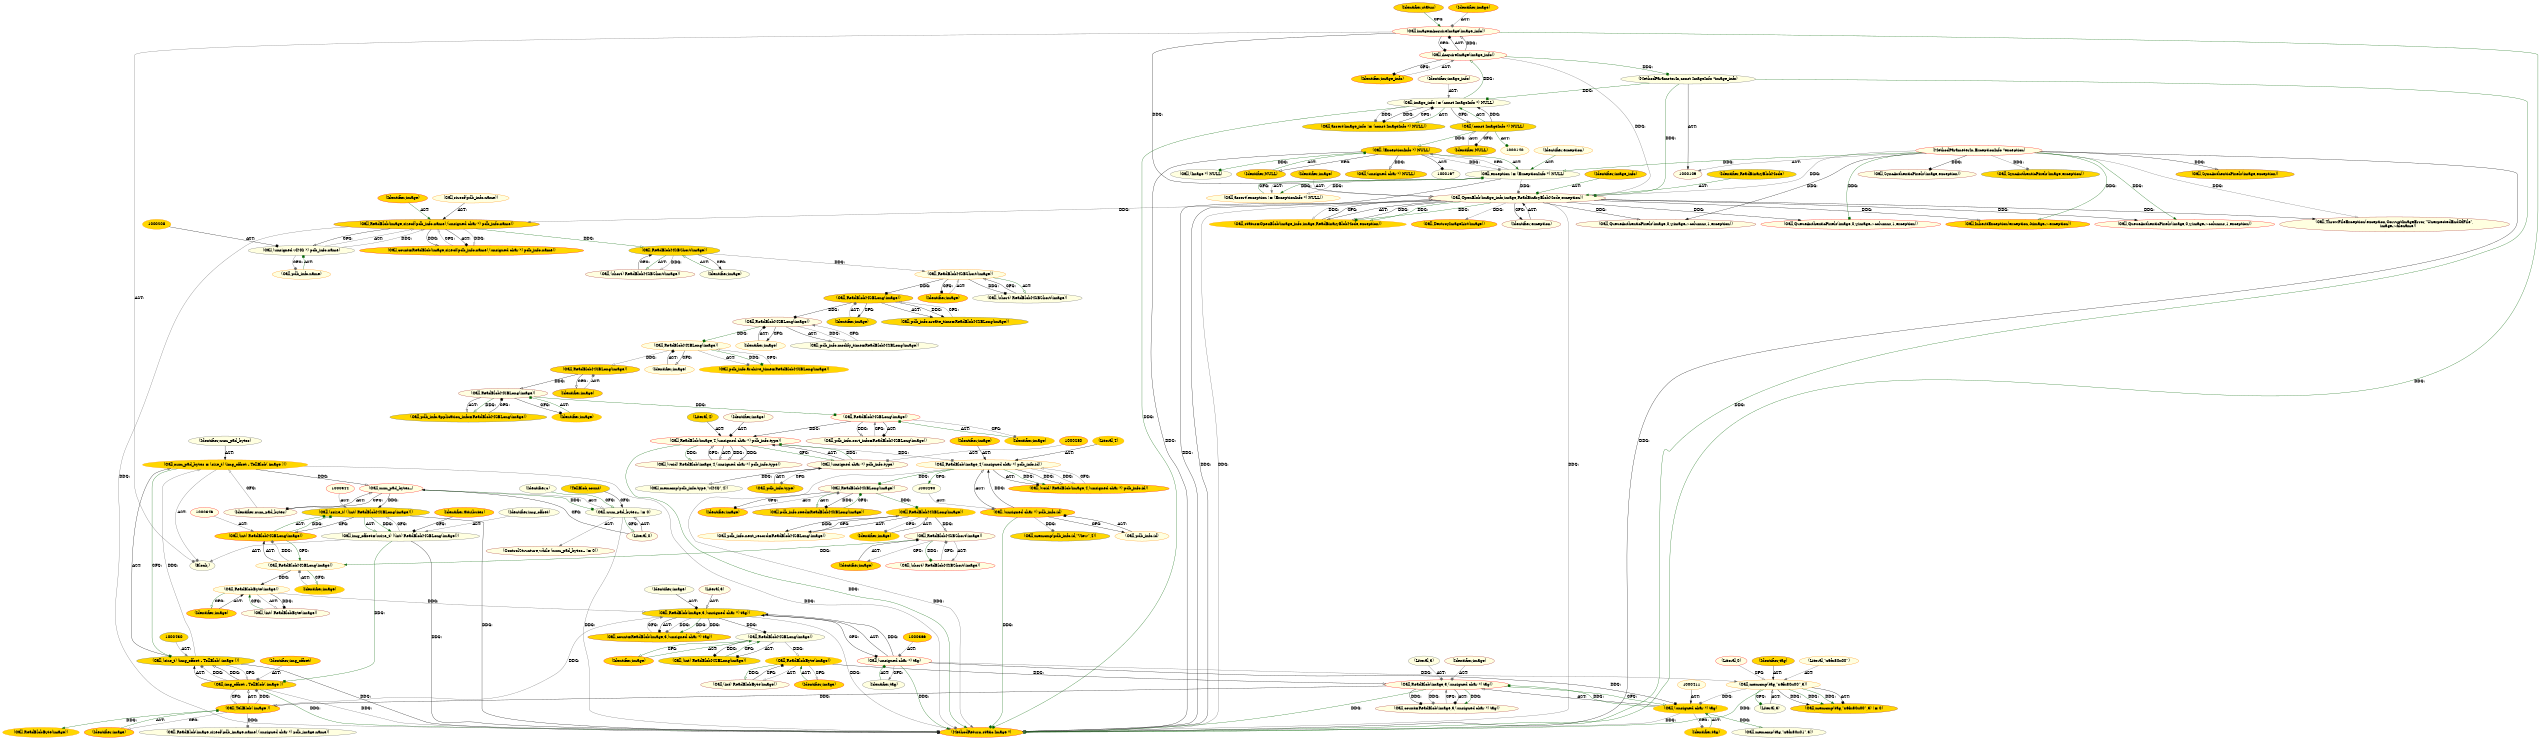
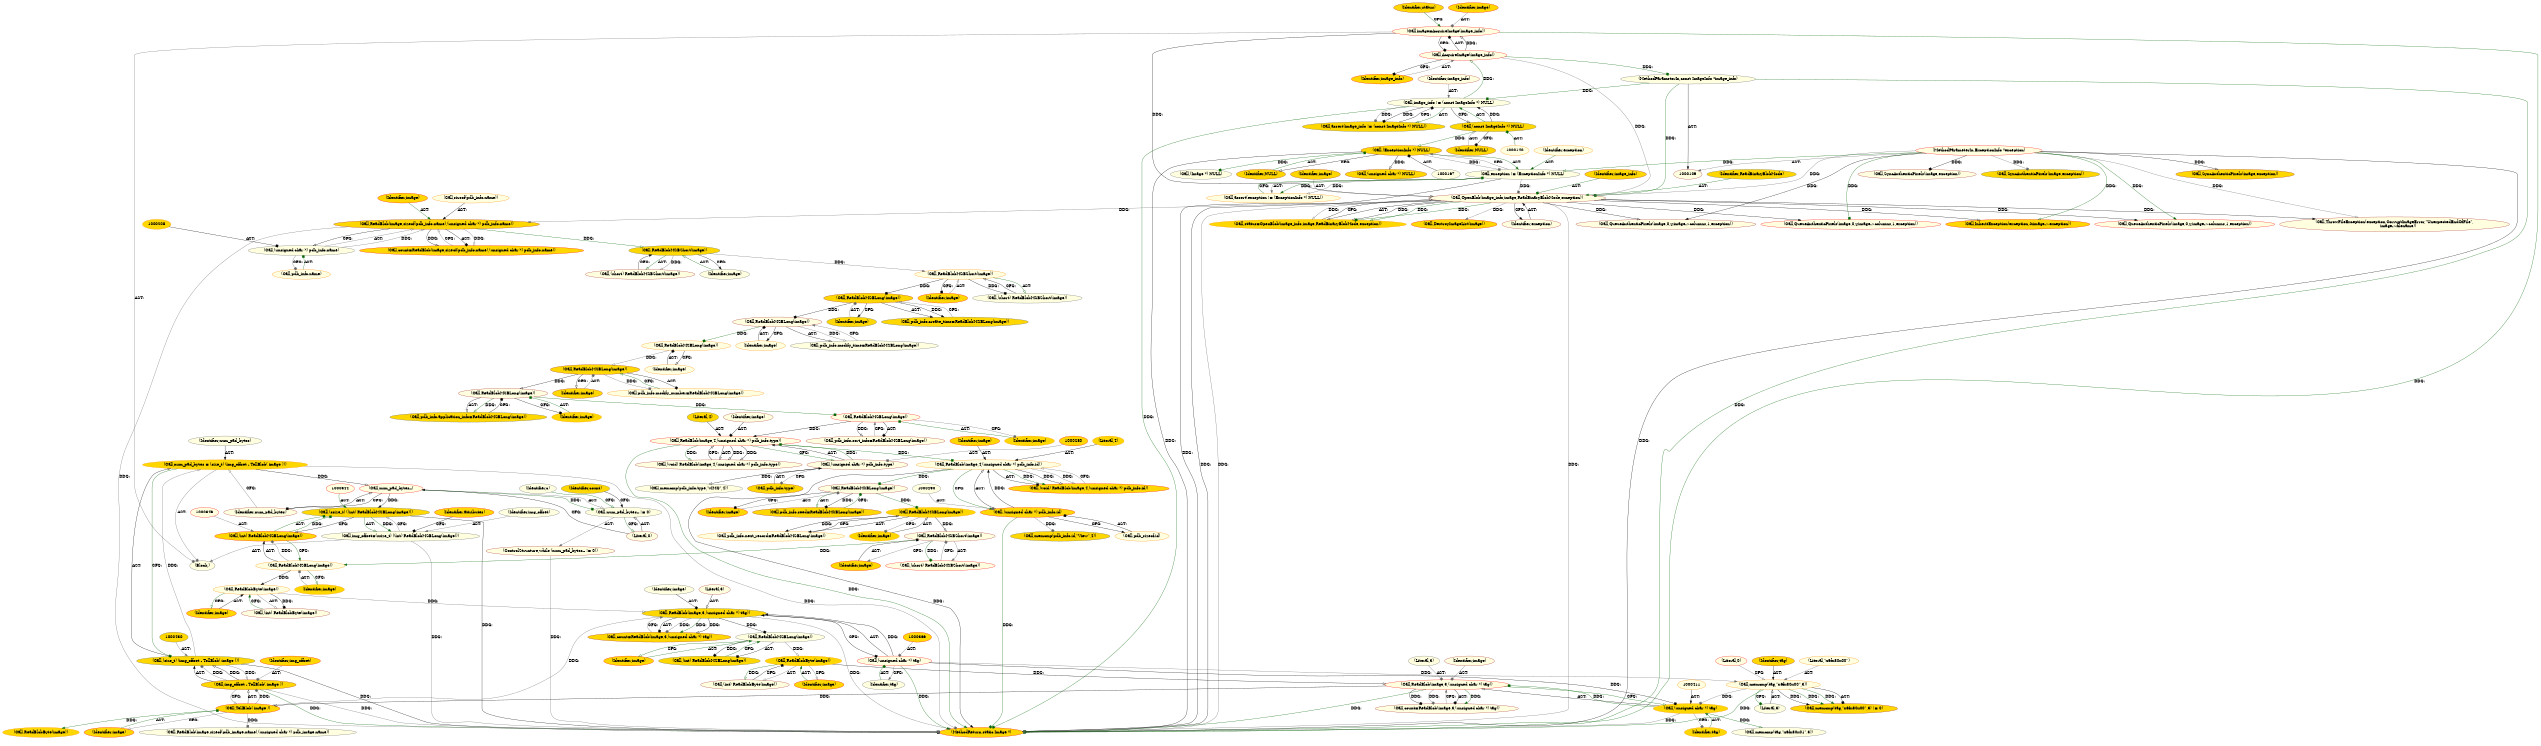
edge "(Call,(const ImageInfo *) NULL)" -> "1000140": reversed
edge "(Call,(ExceptionInfo *) NULL)" -> "1000167": reversed
node "(Call,(unsigned vIMG *) pdb_info.name)": label "(Call,(unsigned vIMG *) pdb_info.name)" -> "(Call,(unsigned char *) pdb_info.name)"
node "(Call,pdb_info.archive_time=ReadBlobMSBLong(image))": removed
node "(Call,pdb_info.modify_number=ReadBlobMSBLong(image))": added
edge "(Call,ReadBlob(image,4,(unsigned char *) pdb_info.type))" -> "(Call,ReadBlob(image,4,(unsigned char *) pdb_info.id))": color gray40 -> darkgreen
edge "(Call,ReadBlob(image,4,(unsigned char *) pdb_info.id))" -> "1000290": now "(Call,ReadBlob(image,4,(unsigned char *) pdb_info.id))" -> "(Call,(unsigned char *) pdb_info.id)"
node "(TellBlob,count)": label "(TellBlob,count)" -> "(Identifier,count)"
edge "1000344" -> "(Call,(ssize_t) ((int) ReadBlobMSBLong(image)))": color gray40 -> darkgreen
node "(Call,pdb_info.id)": label "(Call,pdb_info.id)" -> "(Call,pdb_sizeof.id)"
edge "(Call,ReadBlob(image,4,(unsigned char *) pdb_info.id))" -> "(MethodReturn,static Image *)": color gray40 -> black
edge "(Call,img_offset=(ssize_t) ((int) ReadBlobMSBLong(image)))" -> "(Call,img_offset - TellBlob( image ))": removed, label "DDG:"
edge "(Call,(size_t) (img_offset - TellBlob( image )))" -> "(Call,img_offset - TellBlob( image ))": label "CFG: " -> "DDG: "
edge "(Call,num_pad_bytes-- != 0)" -> "(MethodReturn,static Image *)": now "(ControlStructure,while (num_pad_bytes-- != 0))" -> "(MethodReturn,static Image *)"
edge "(Call,img_offset=(ssize_t) ((int) ReadBlobMSBLong(image)))" -> "(MethodReturn,static Image *)": color black -> gray40
